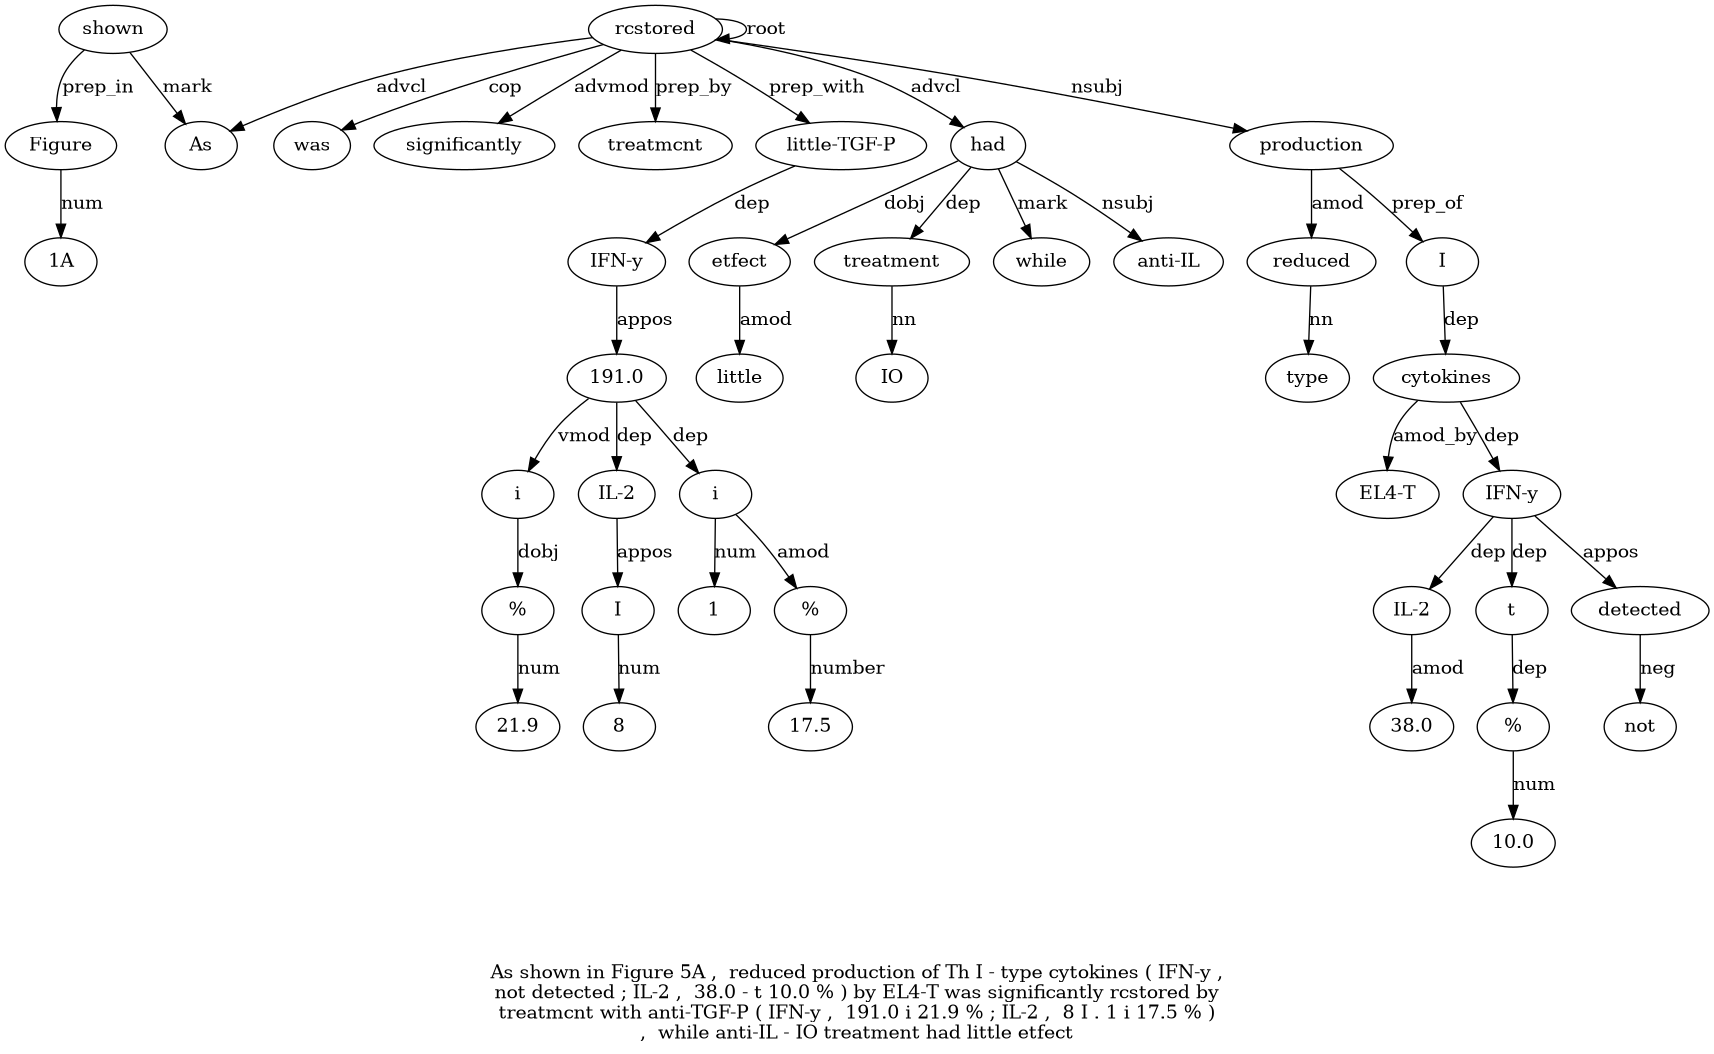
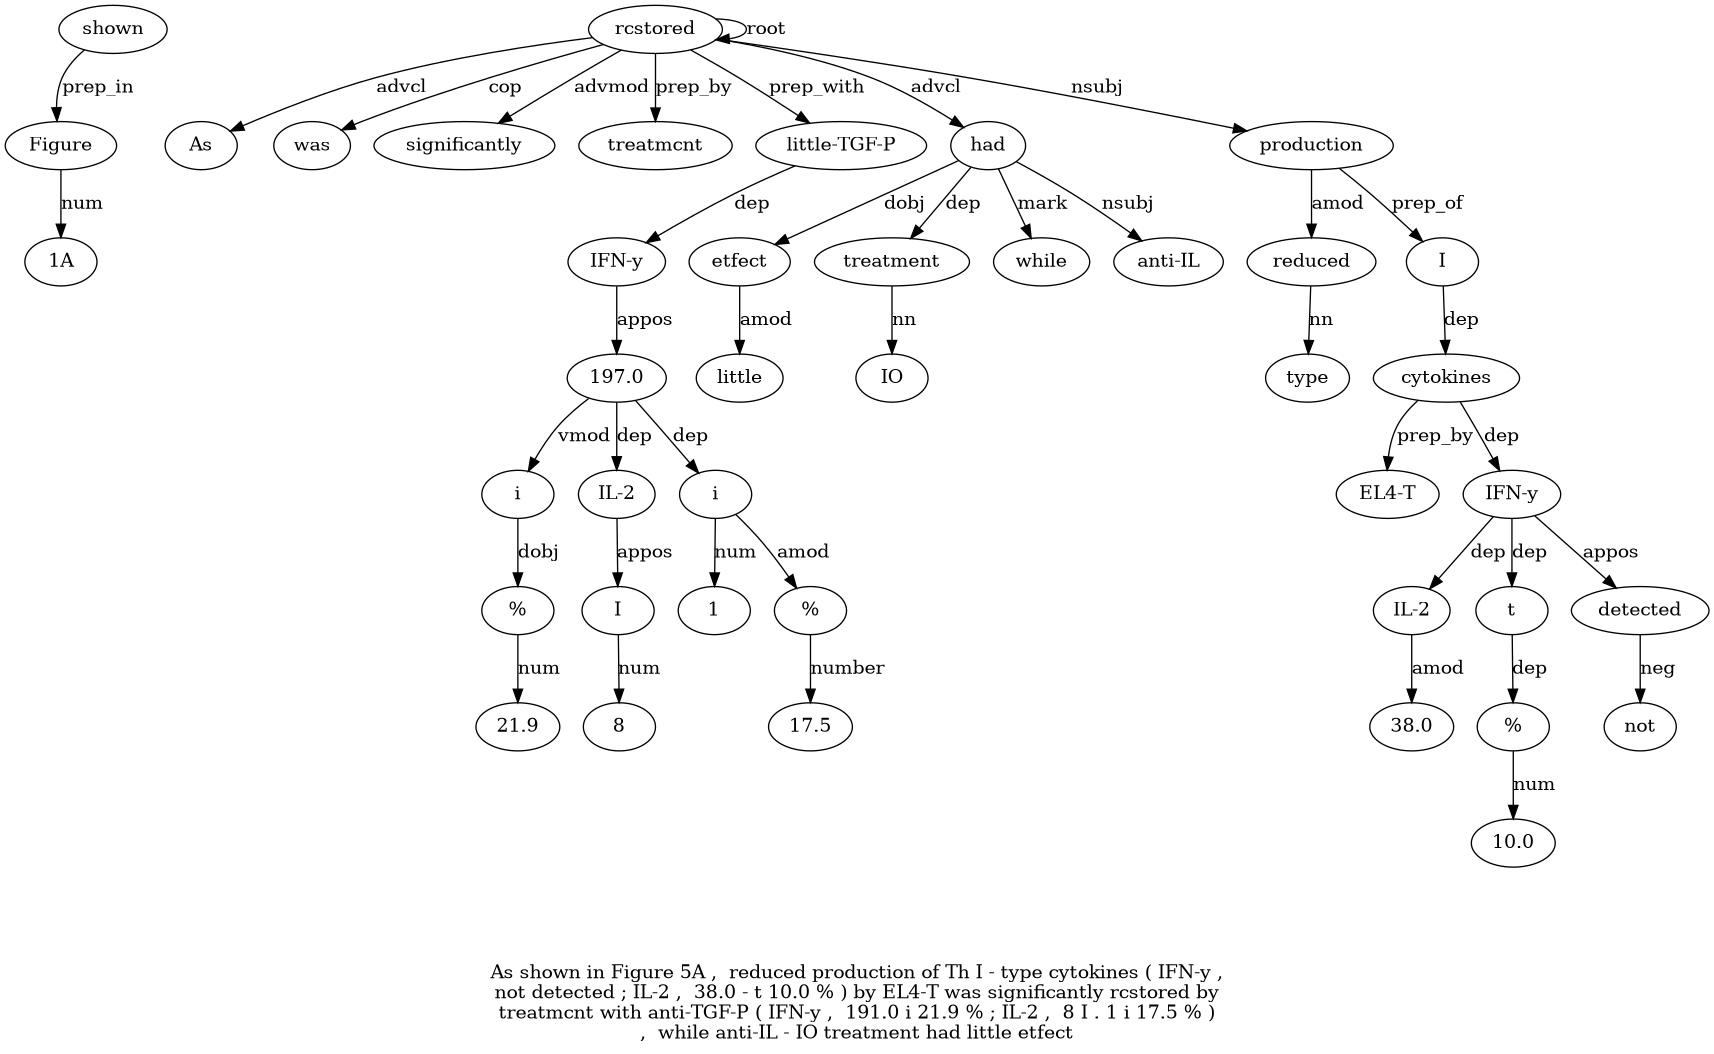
edge "shown" -> "As": removed, label "mark"
node "191.0": label "191.0" -> "197.0"
edge "cytokines" -> "EL4-T": label "amod_by" -> "prep_by"
